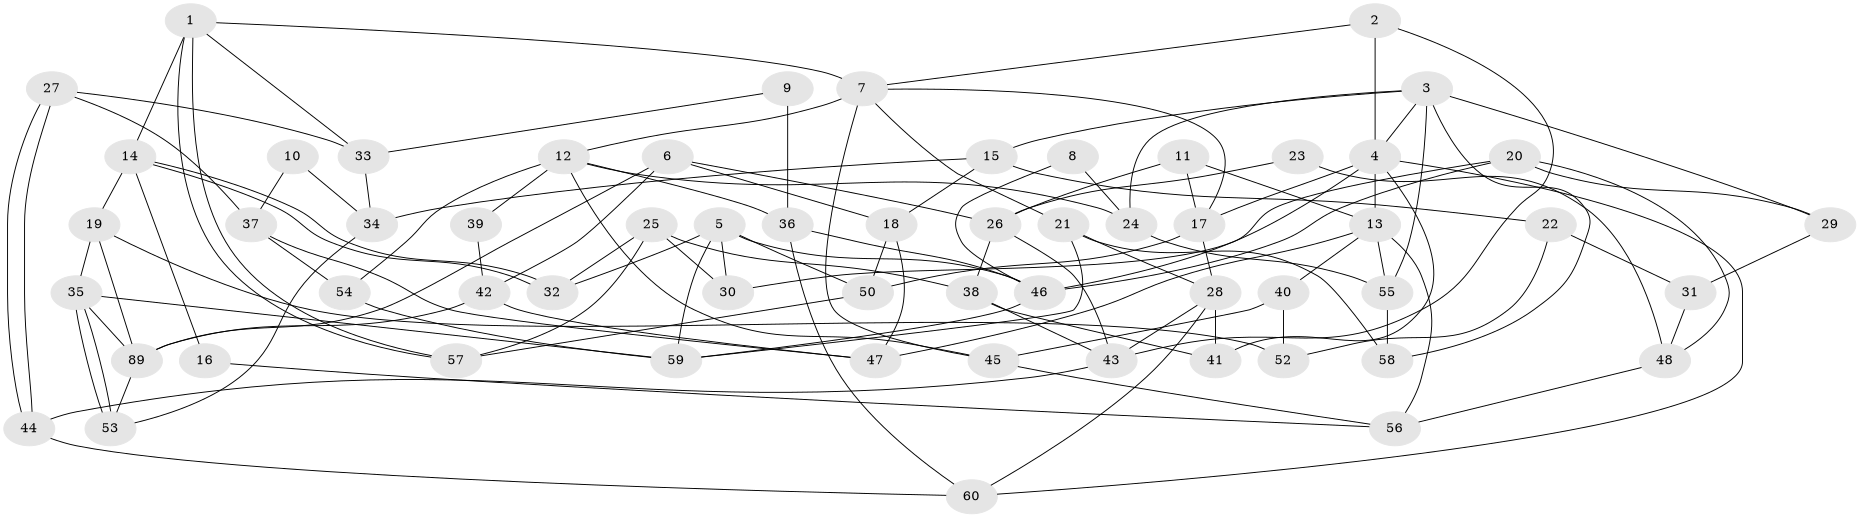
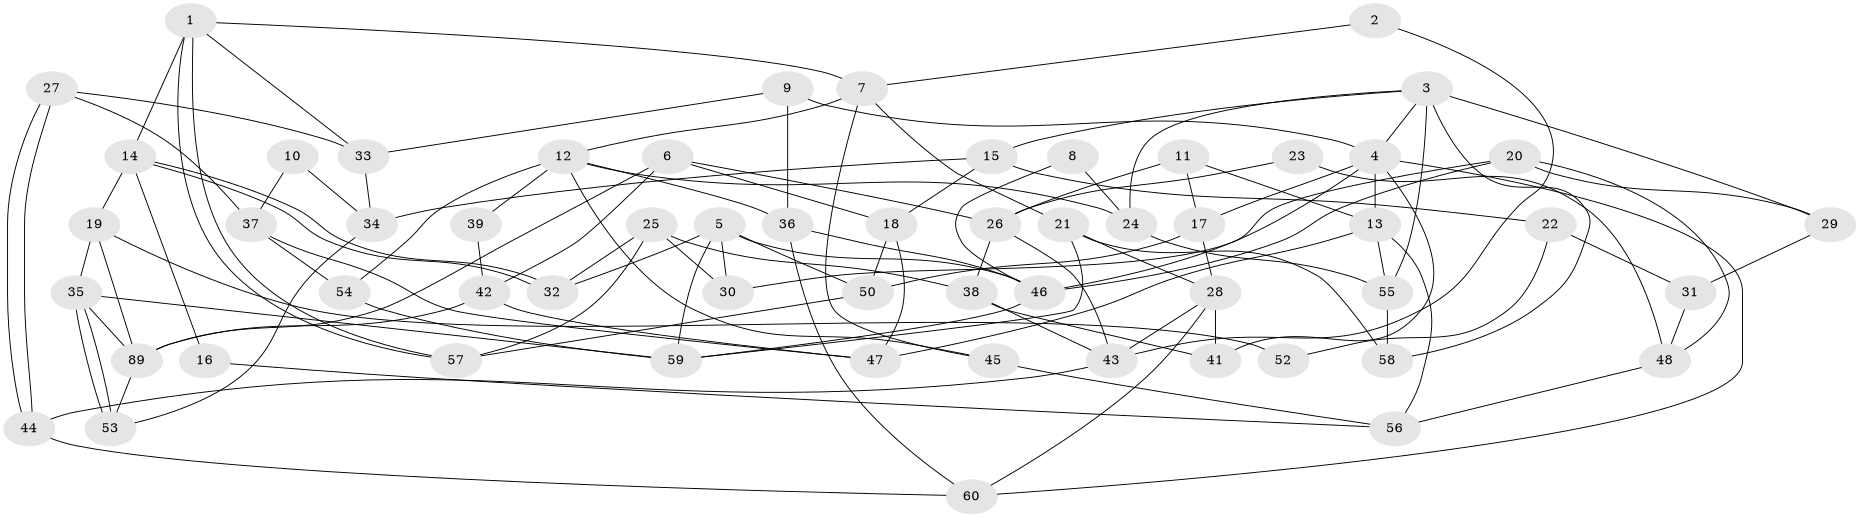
edge "2" -- "4": now "9" -- "4"
edge "7" -- "17": removed
node "40": removed
